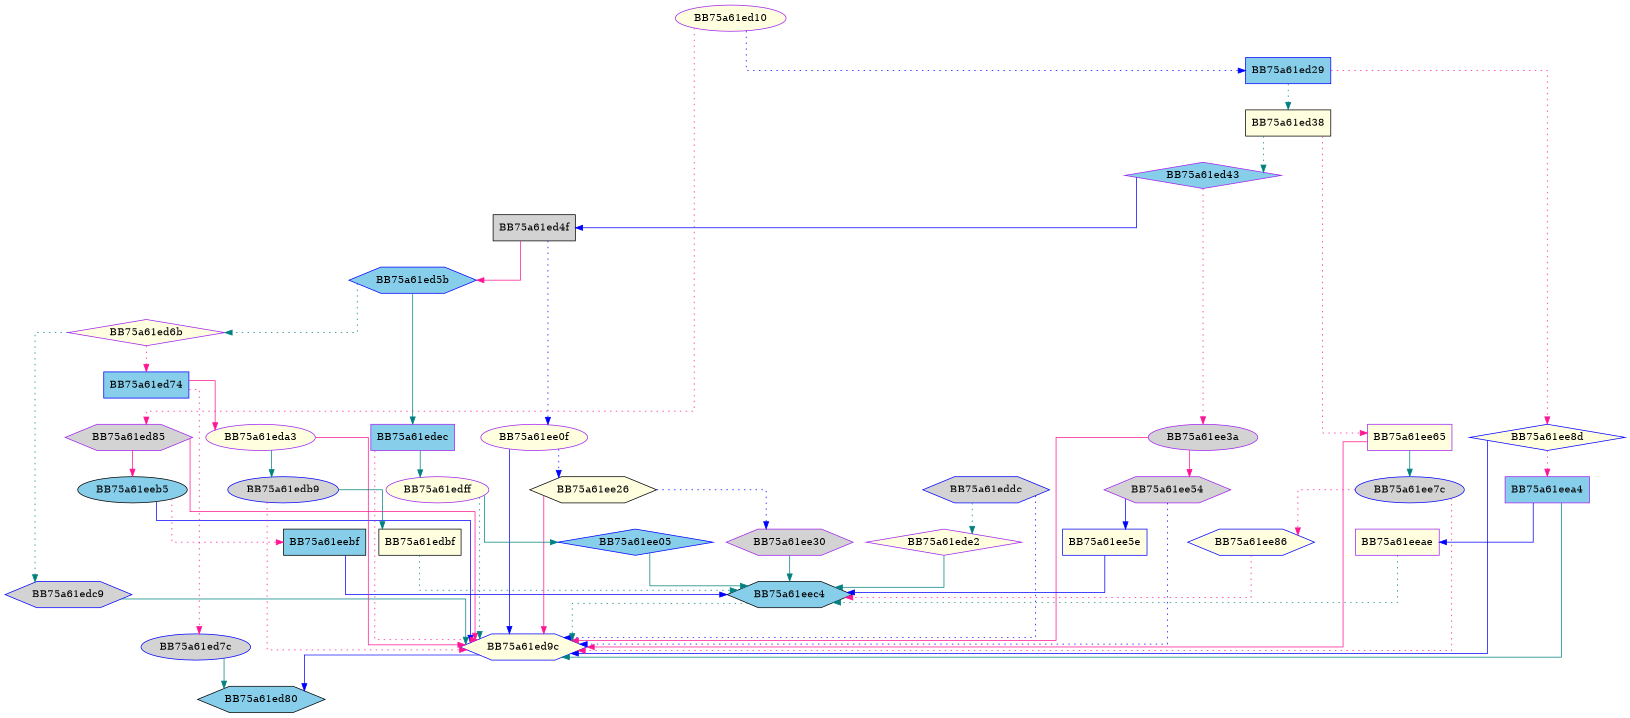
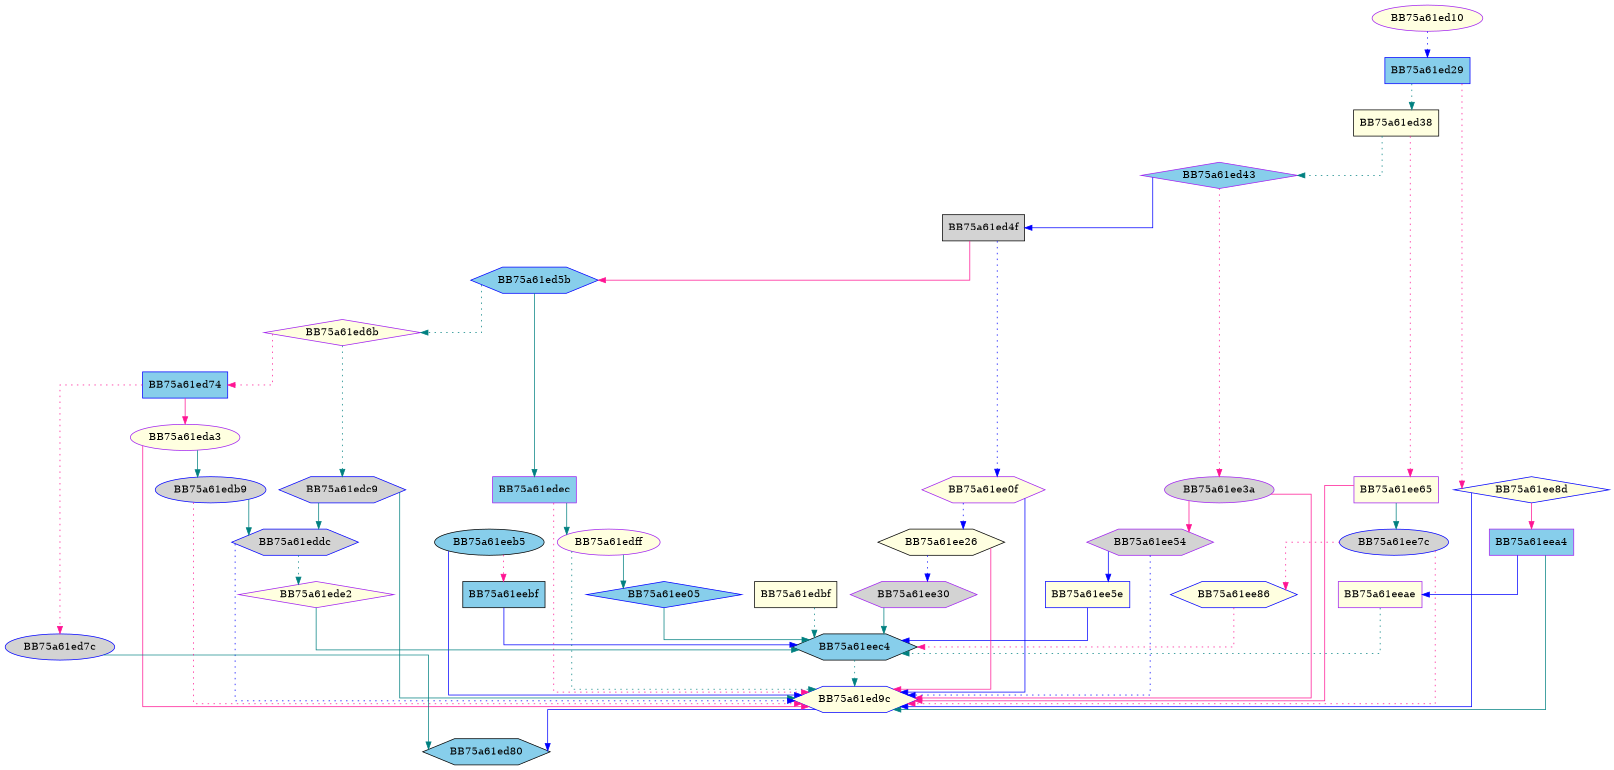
node "BB75a61ed85": removed
node "BB75a61ee0f": shape ellipse -> hexagon
edge "BB75a61ee8d" -> "BB75a61eea4": style dotted -> solid
edge "BB75a61edb9" -> "BB75a61edbf": now "BB75a61edb9" -> "BB75a61eddc"
edge "BB75a61edc9" -> "BB75a61eddc": added
